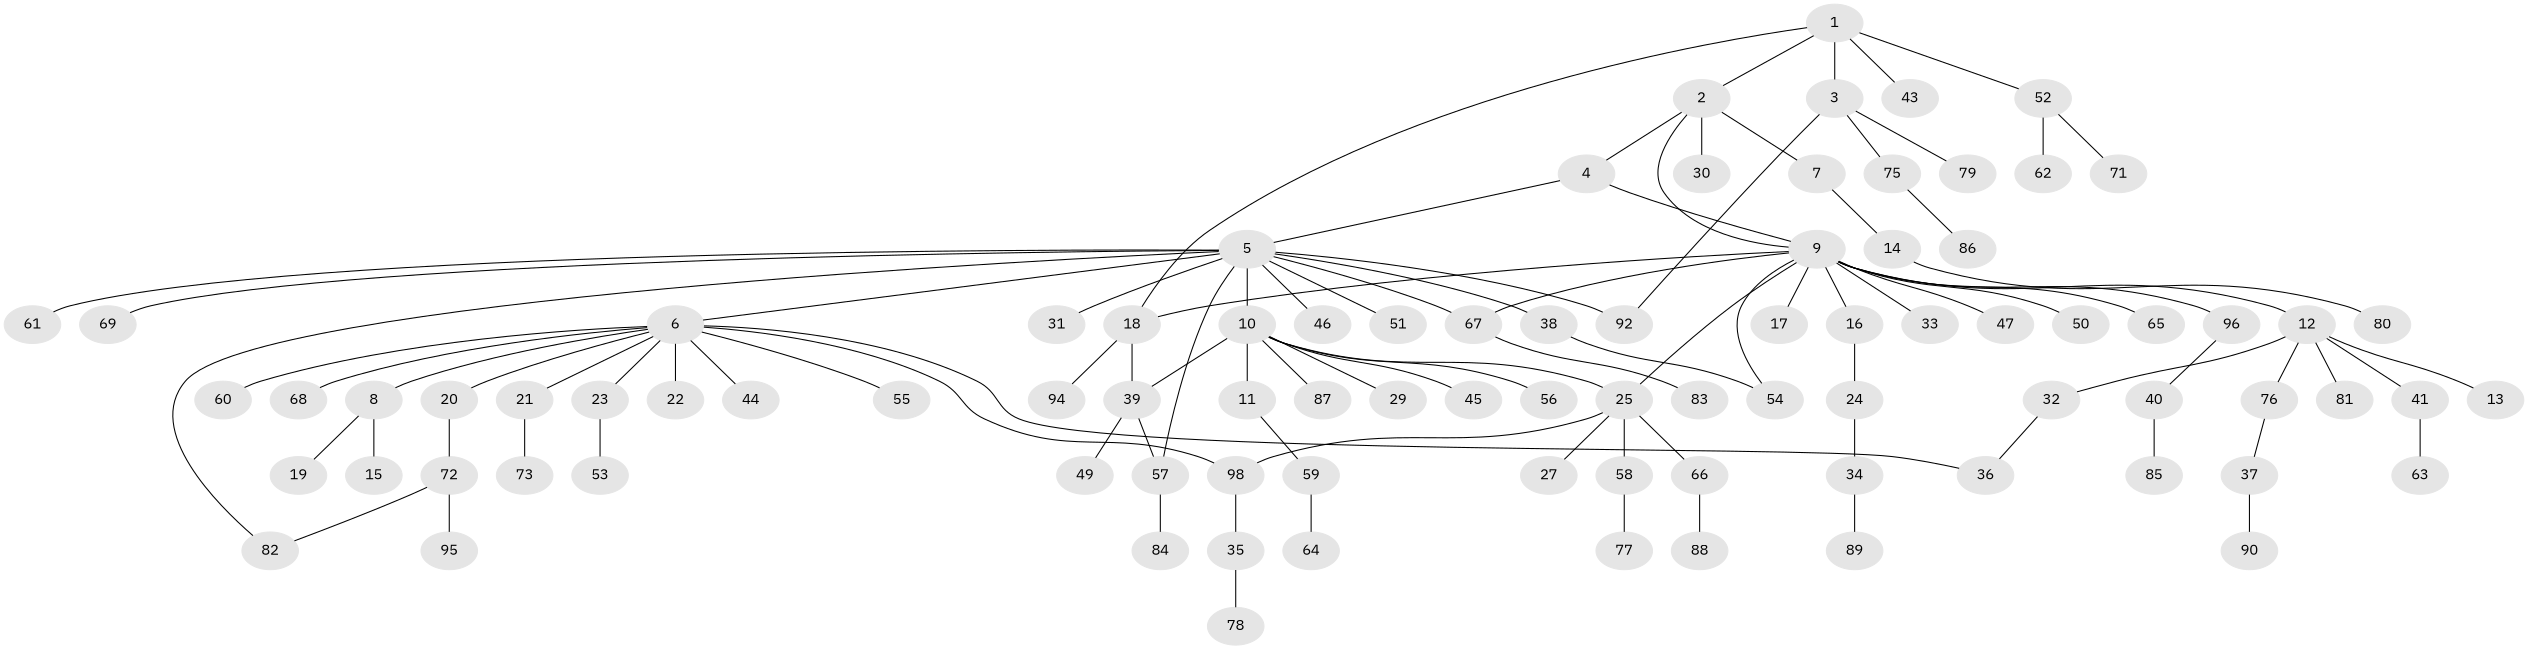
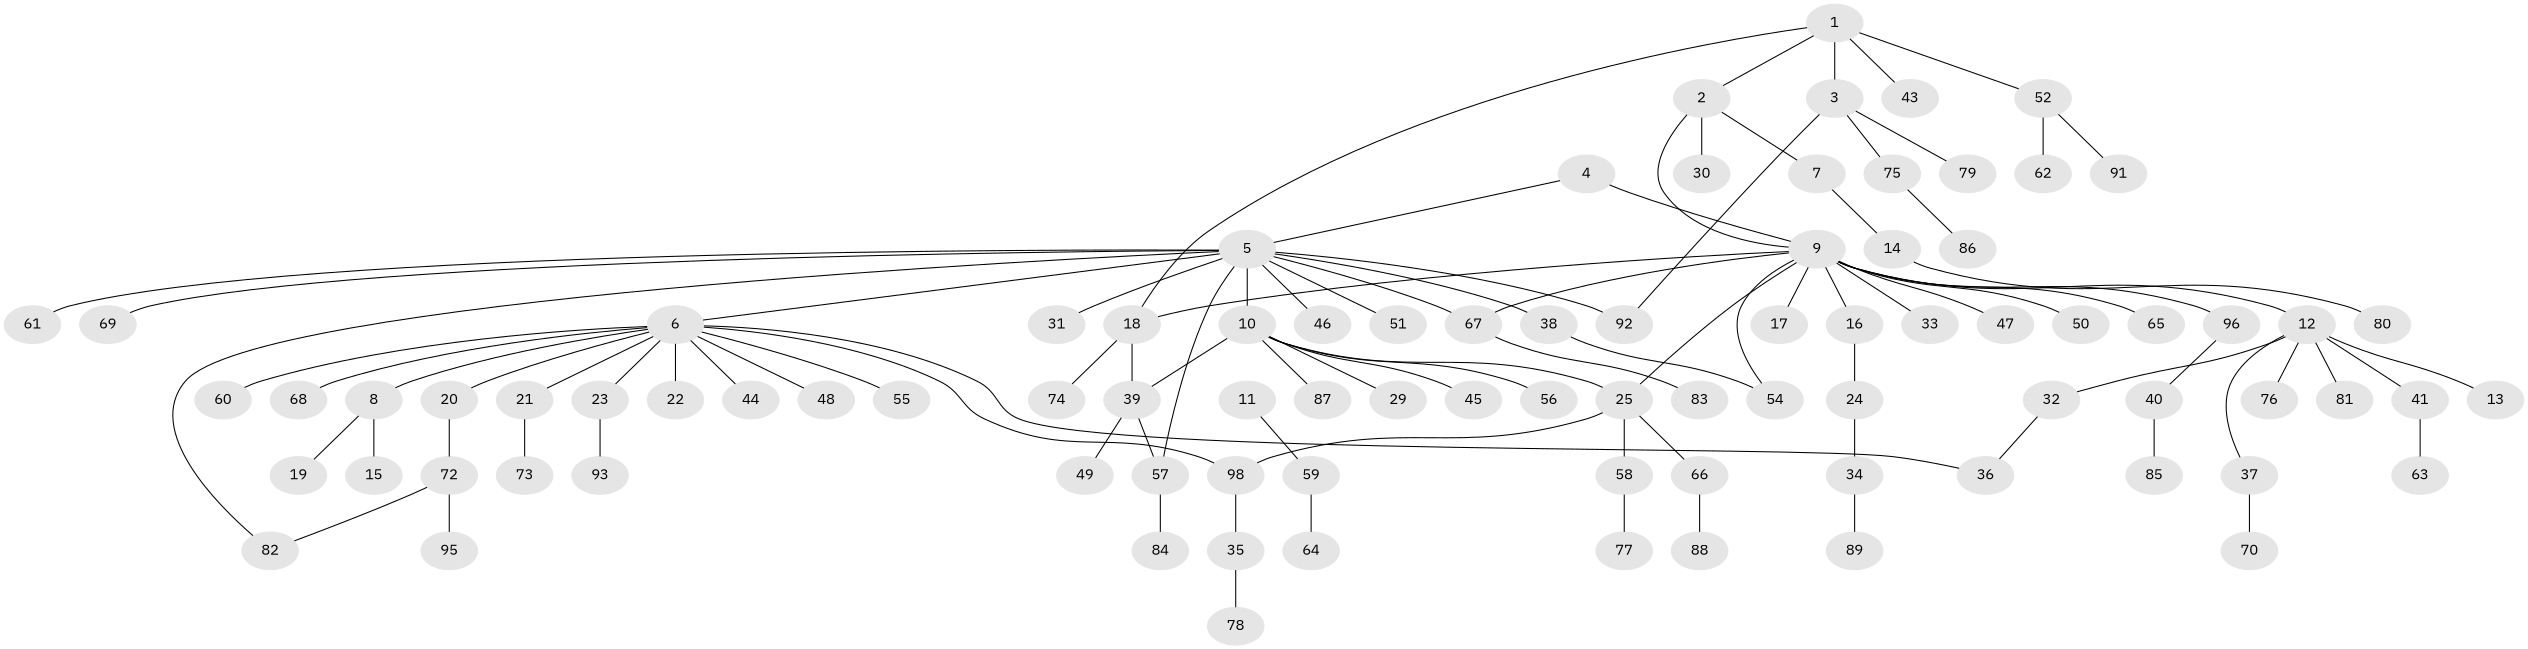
edge "2" -- "4": removed
node "71": label "71" -> "91"
edge "10" -- "11": removed
node "48": added
node "94": label "94" -> "74"
edge "76" -- "37": now "12" -- "37"
node "53": label "53" -> "93"
node "27": removed
node "90": label "90" -> "70"
